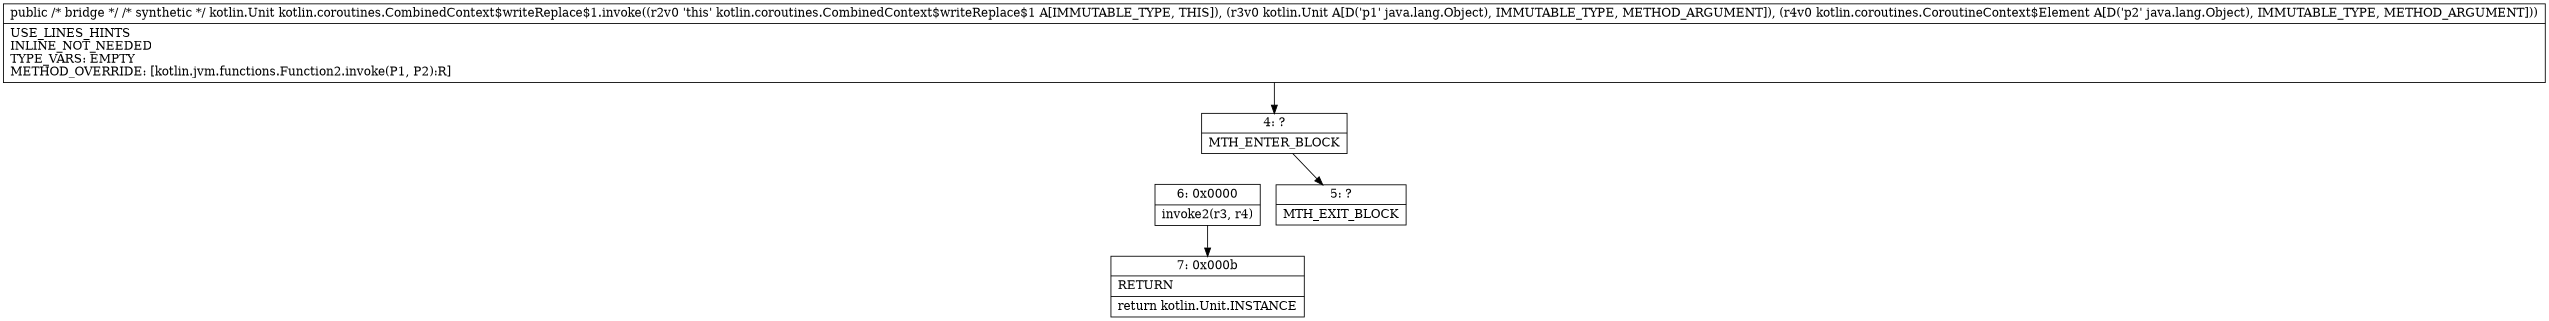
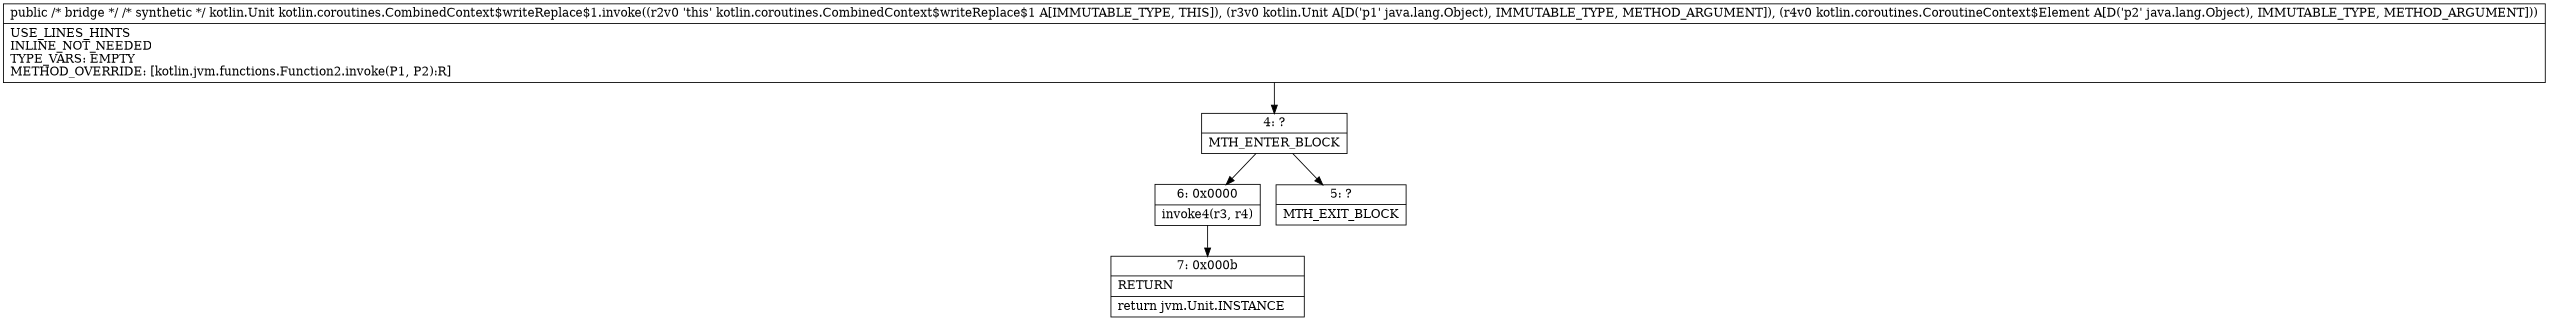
edge "4: ?" -> "6: 0x0000": added
node "6: 0x0000": text "invoke2(r3, r4)" -> "invoke4(r3, r4)"
node "7: 0x000b": text "return kotlin.Unit.INSTANCE" -> "return jvm.Unit.INSTANCE"
